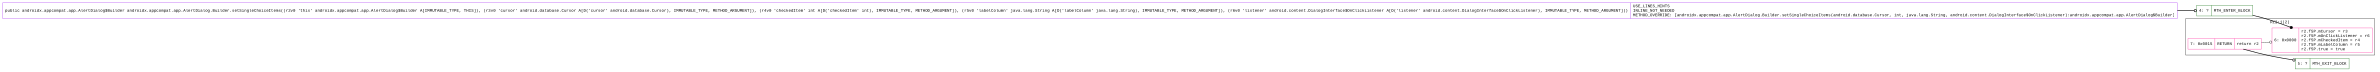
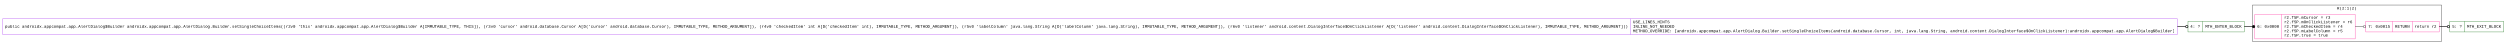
edge "7: 0x0015" -> "6: 0x0000": reversed
